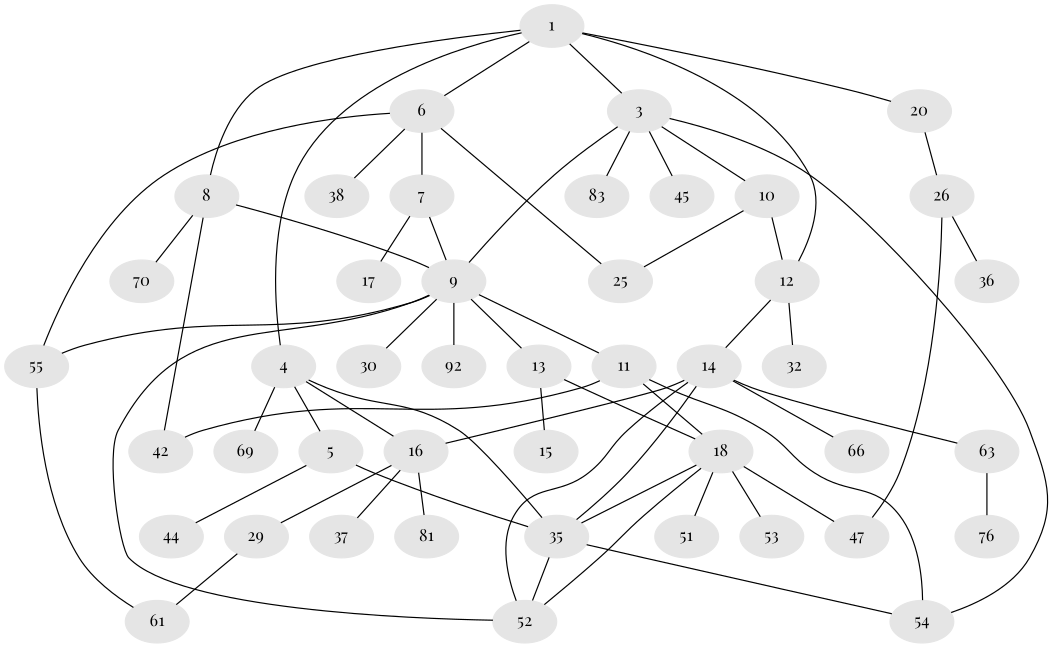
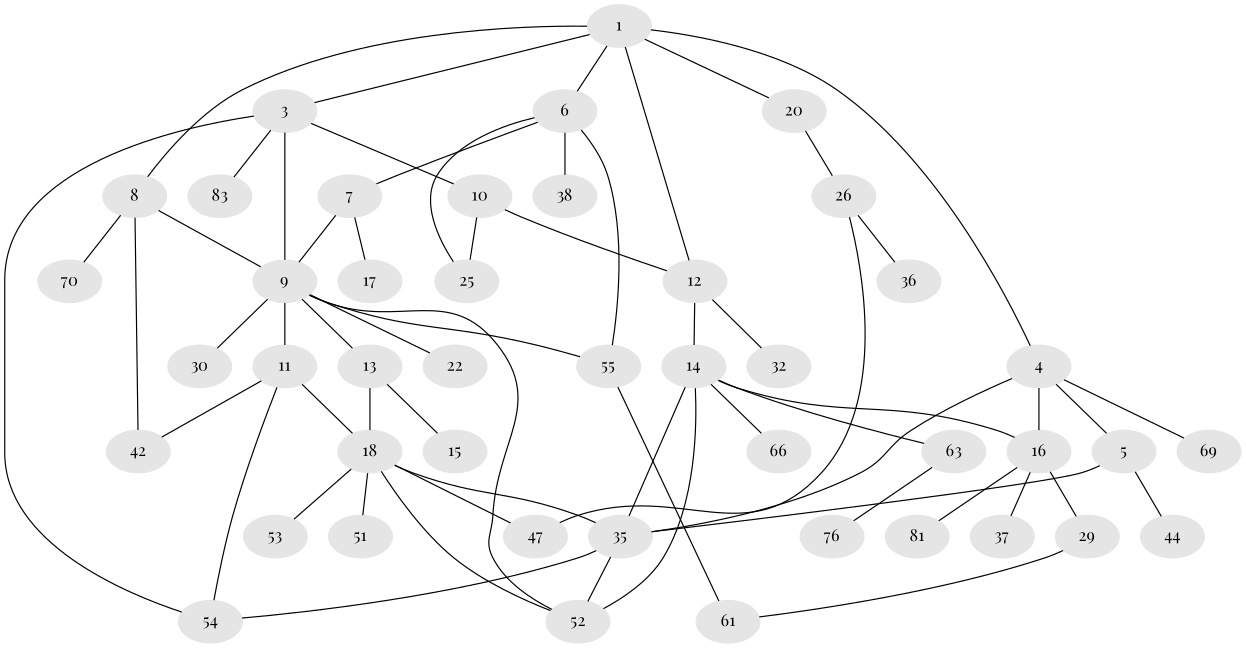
node "45": removed
node "92": label "92" -> "22"
